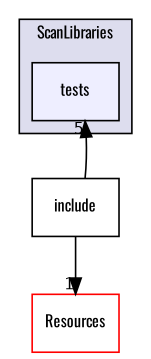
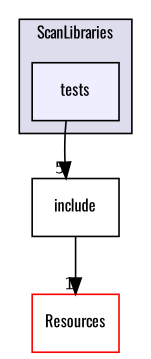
edge "include" -> "tests": reversed
